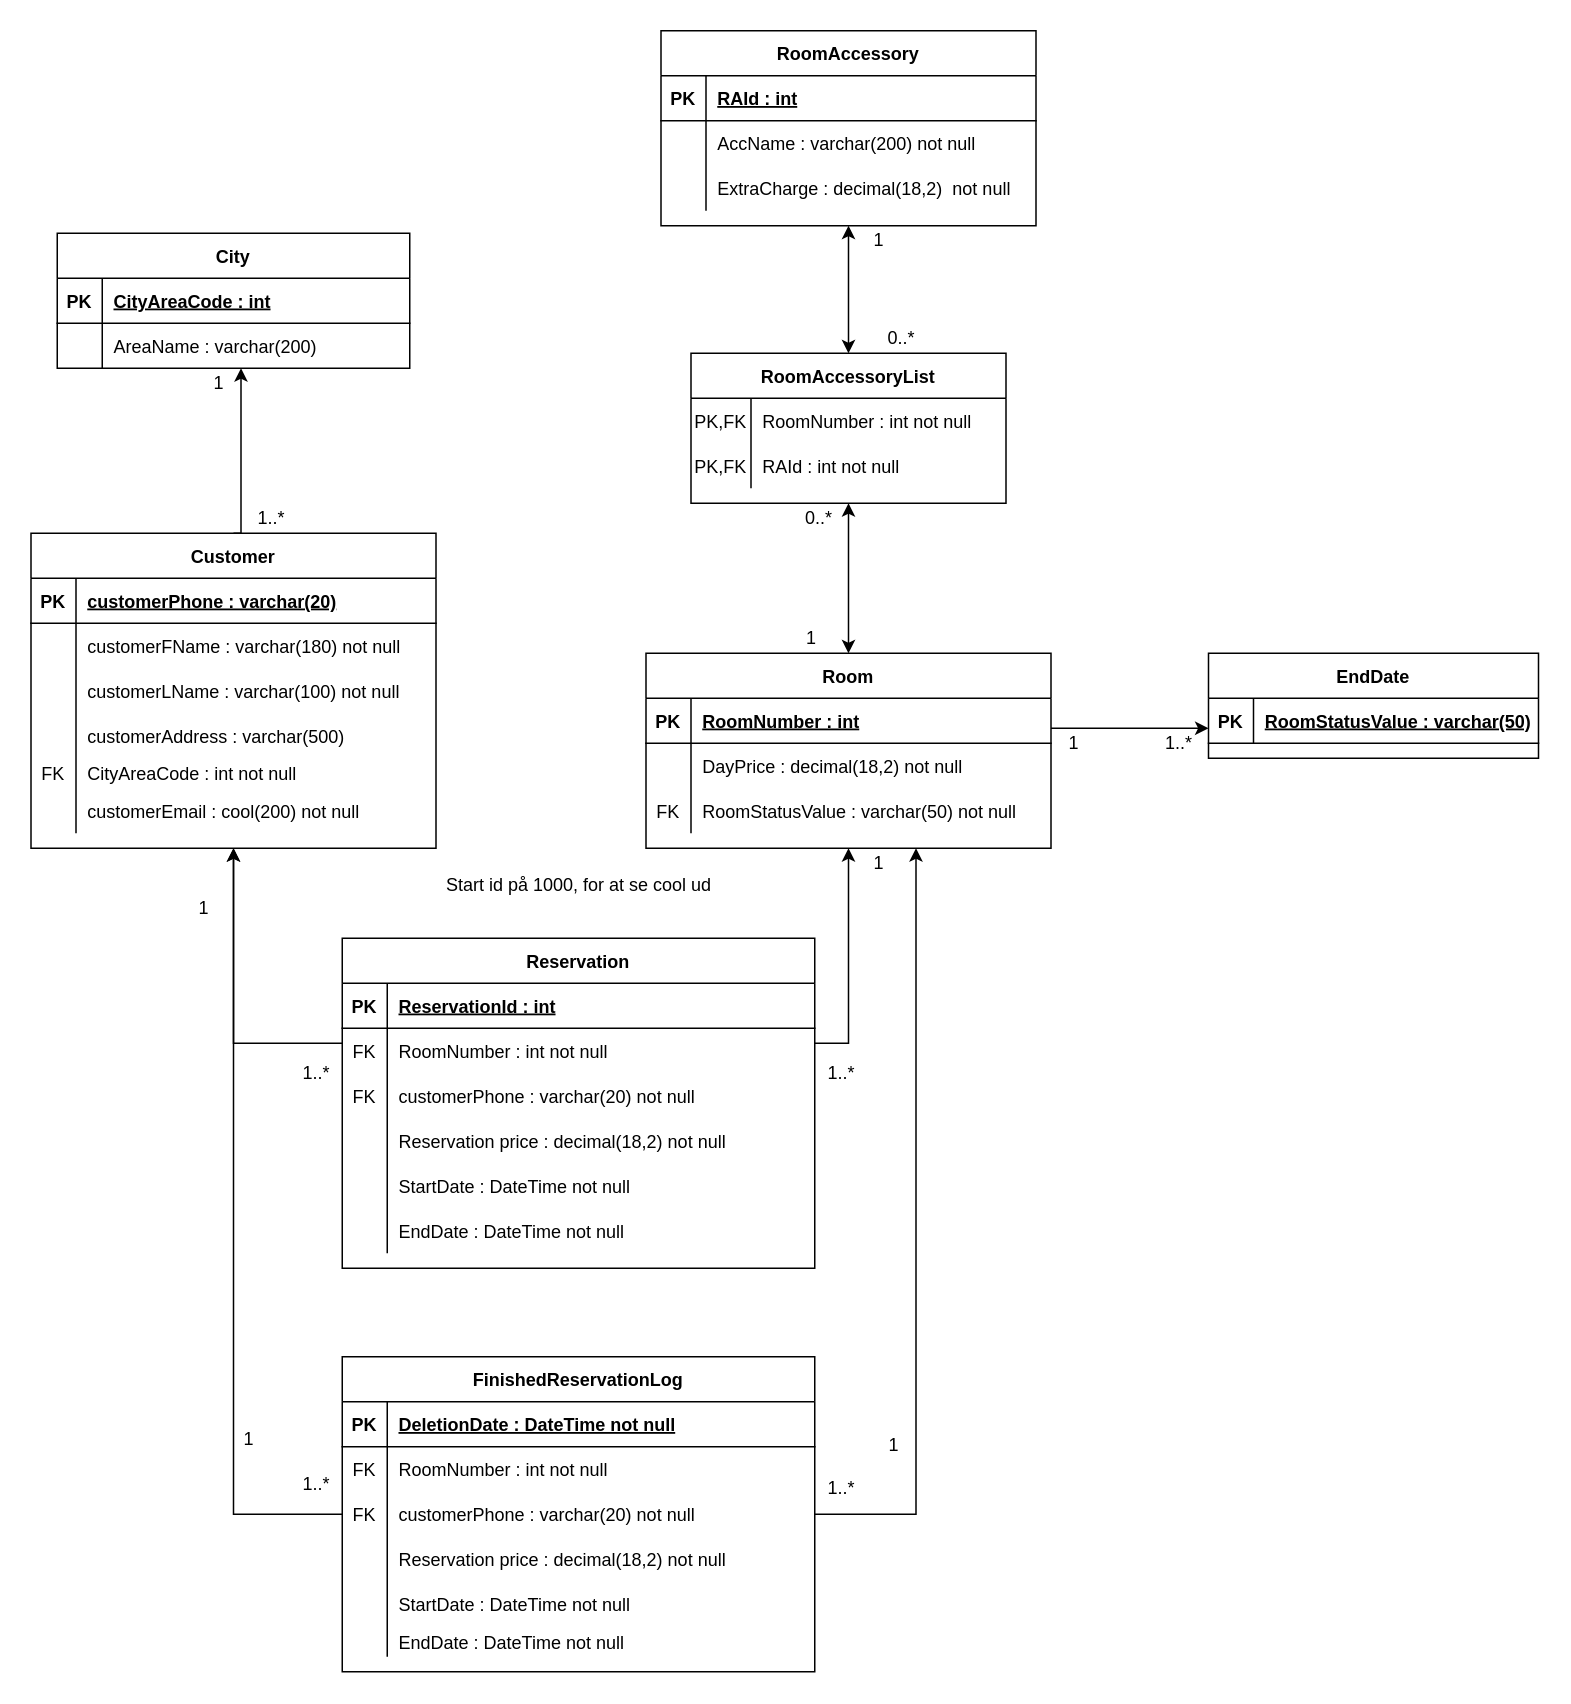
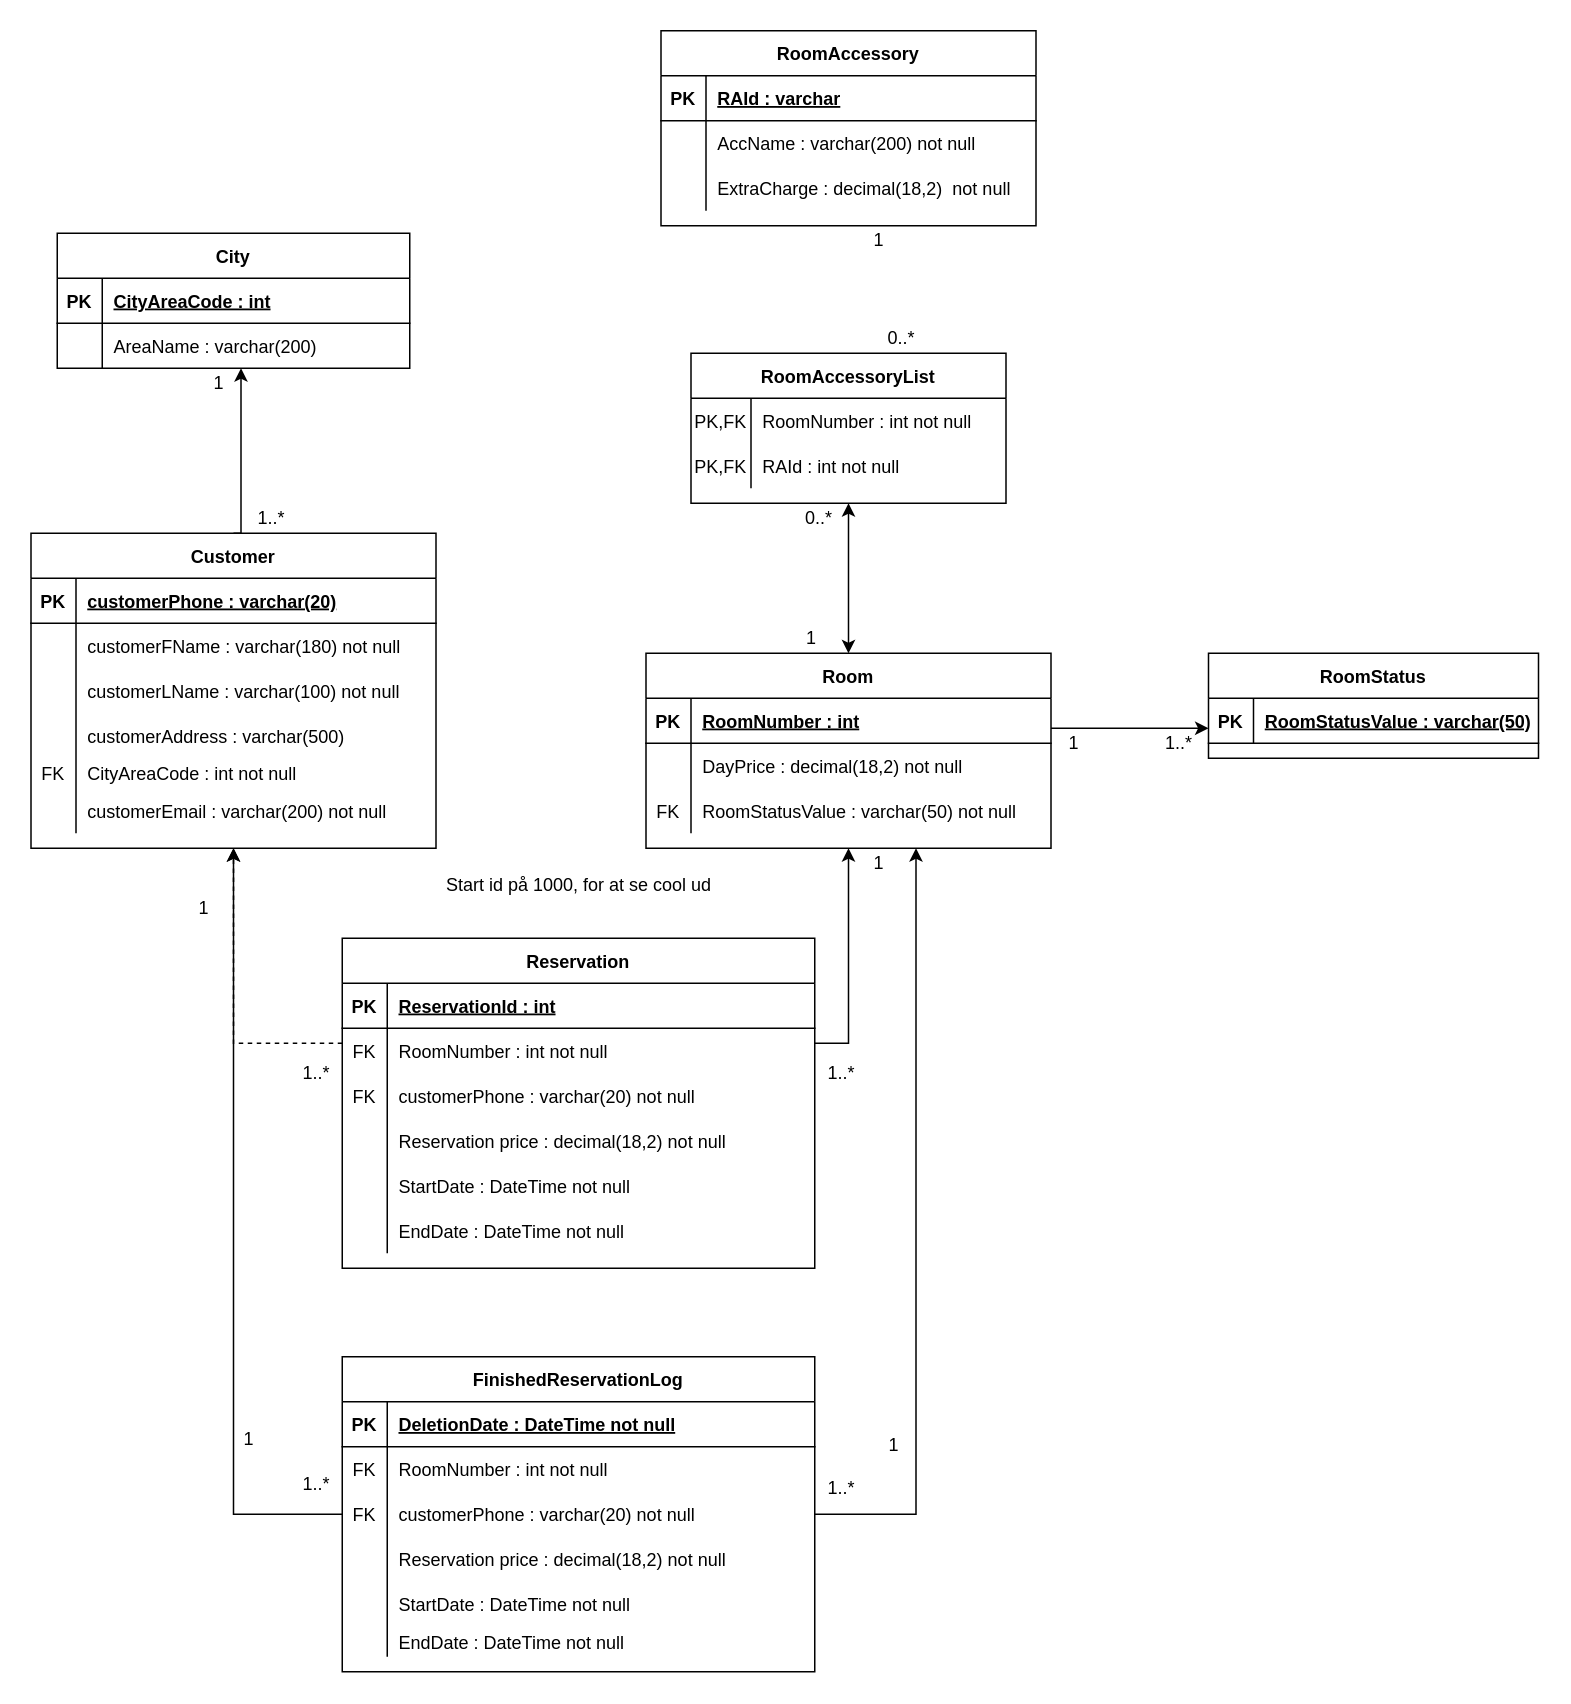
node "RAId : int": label "RAId : int" -> "RAId : varchar"
edge "RoomAccessory" -- "RoomAccessoryList": removed
node "EndDate": label "EndDate" -> "RoomStatus"
node "customerEmail : cool(200) not null": label "customerEmail : cool(200) not null" -> "customerEmail : varchar(200) not null"
edge "Reservation" -> "Customer": style solid -> dashed
